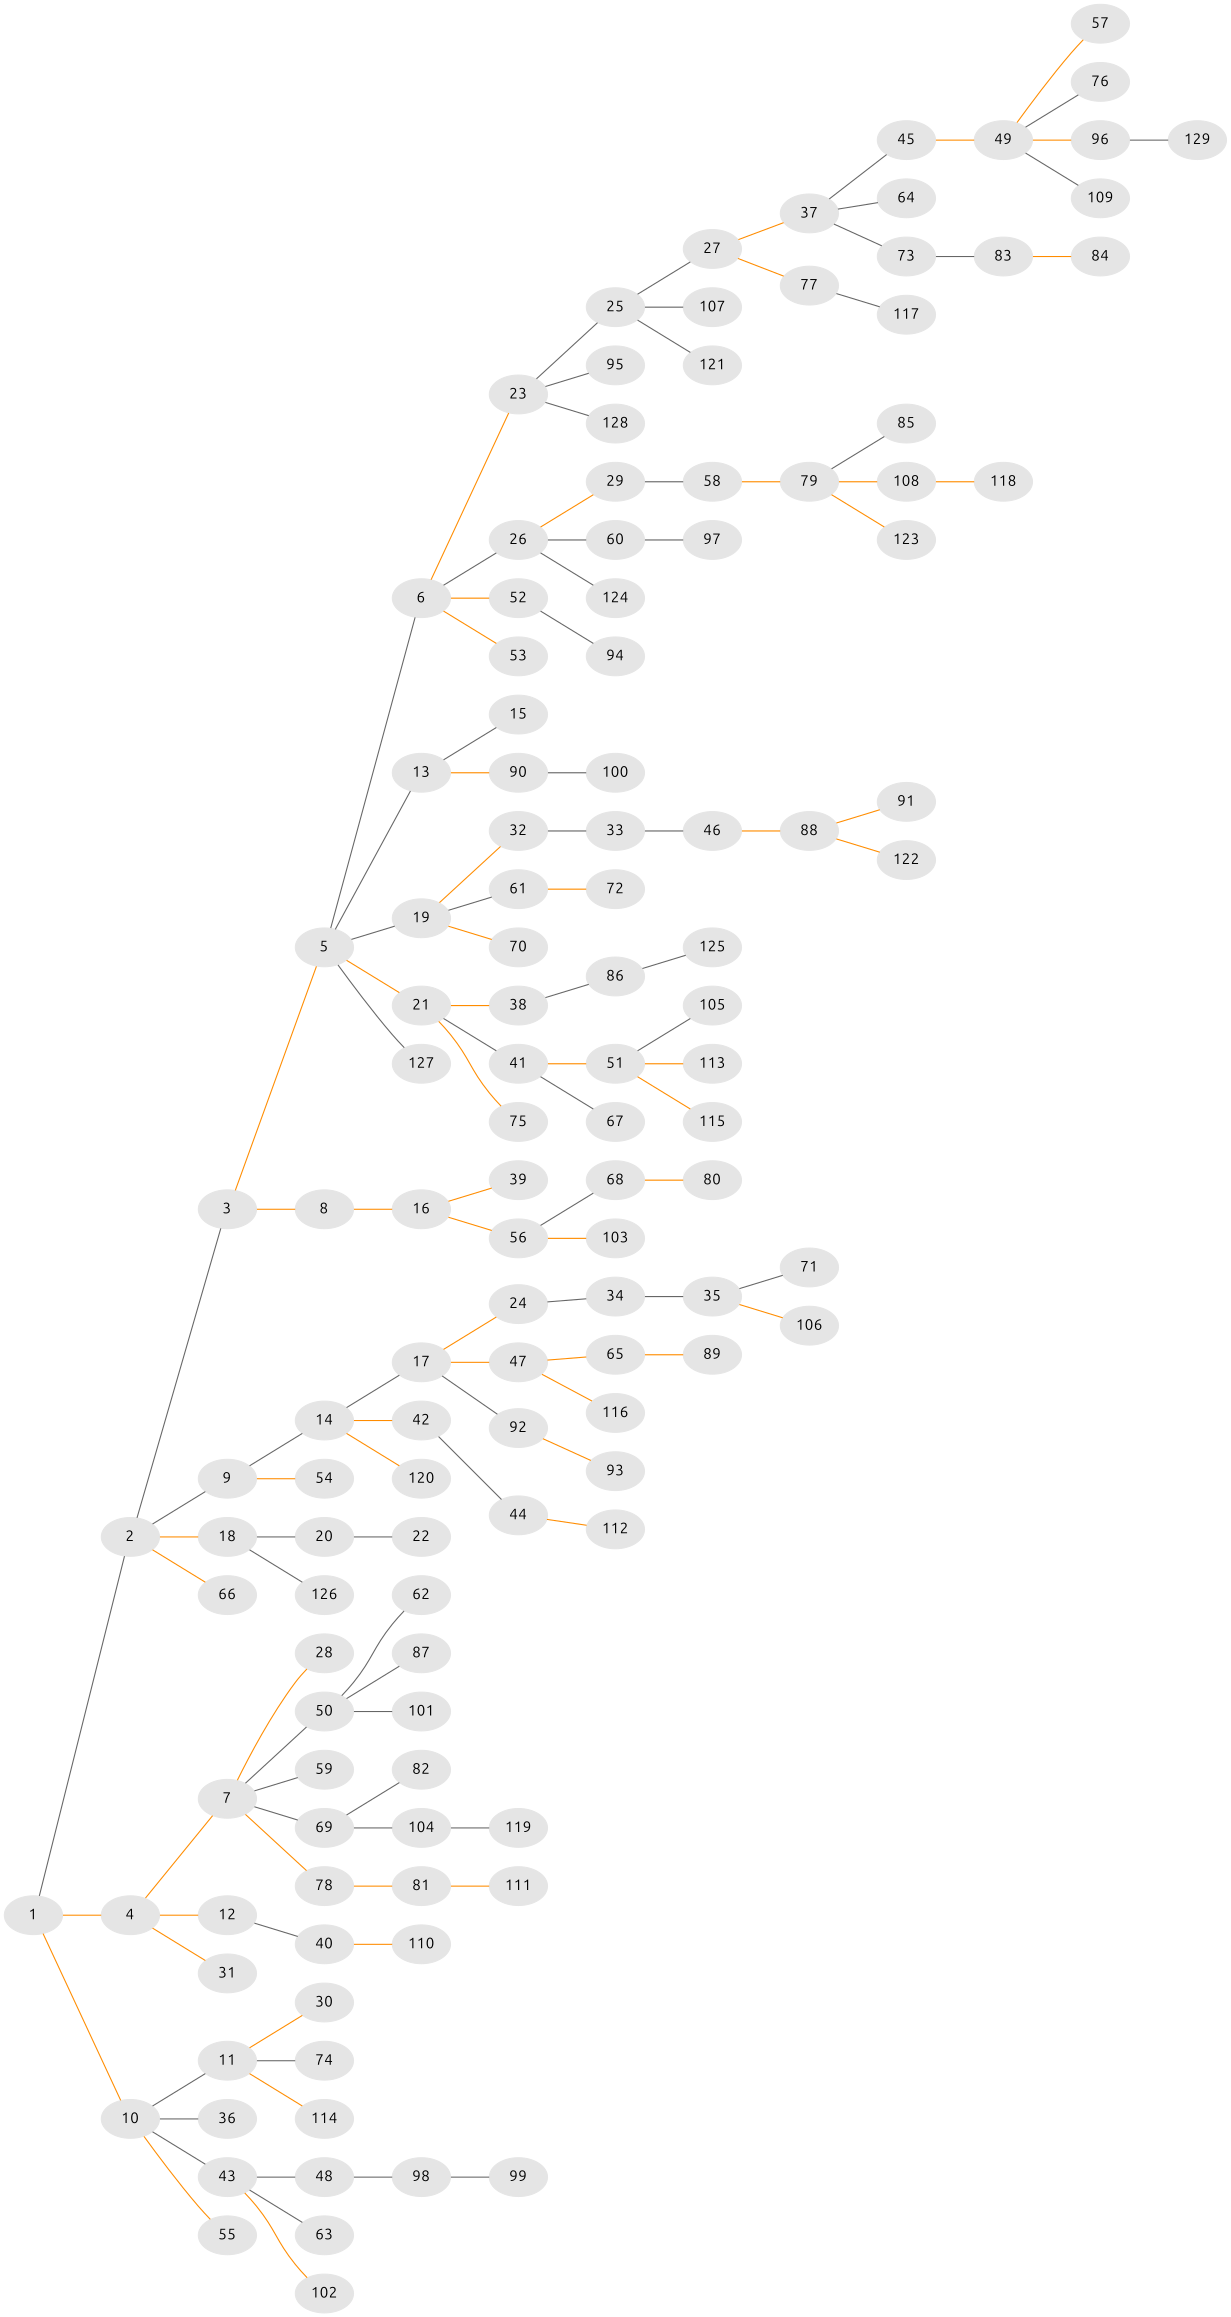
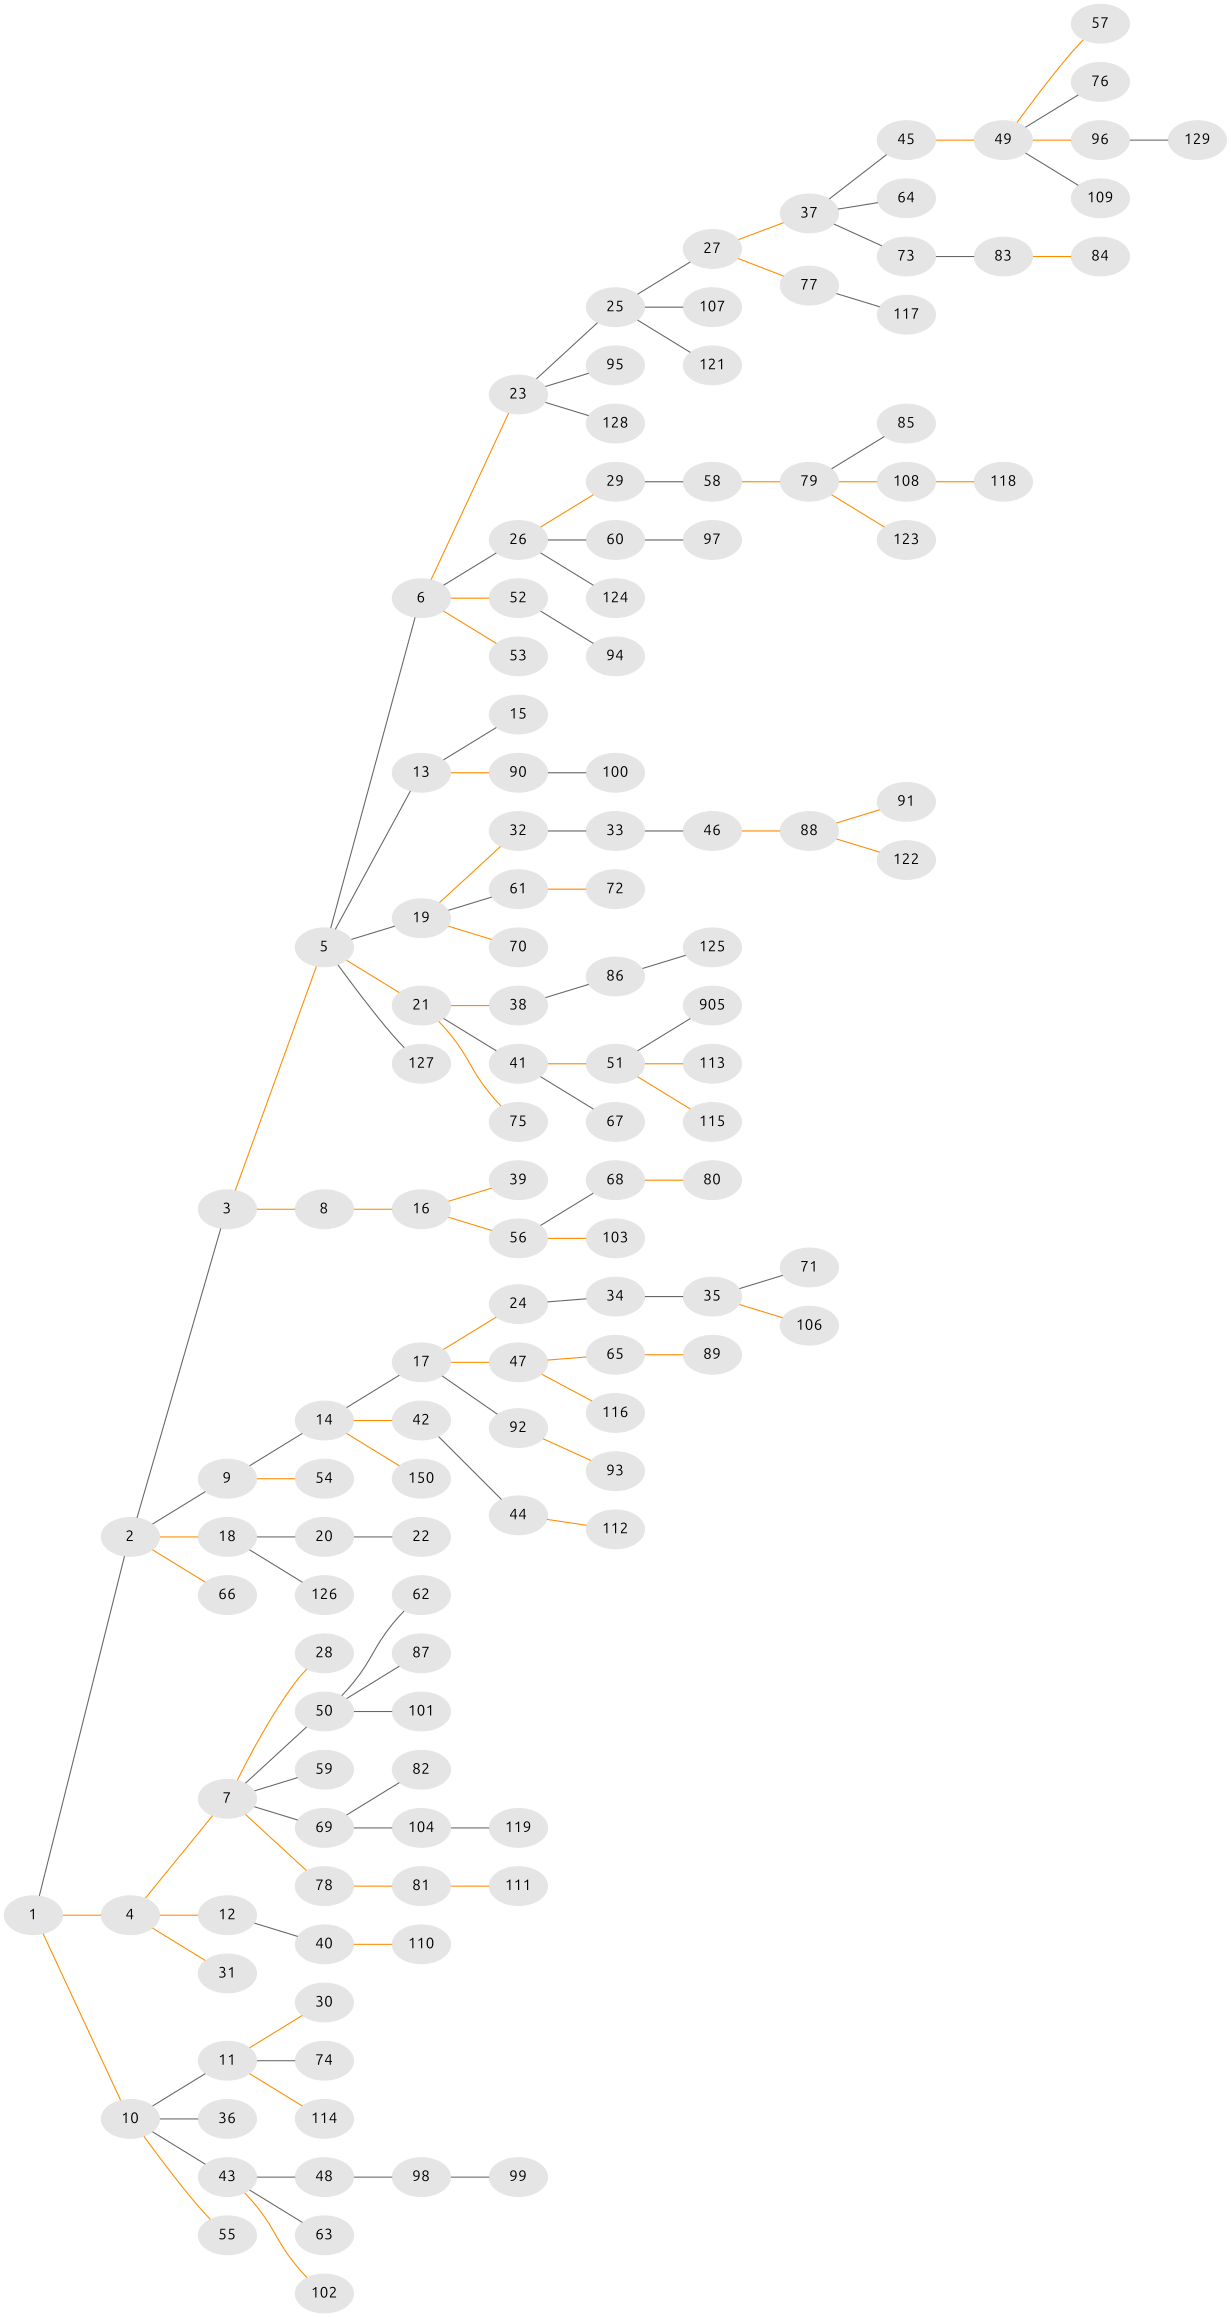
node "105": label "105" -> "905"
node "120": label "120" -> "150"
